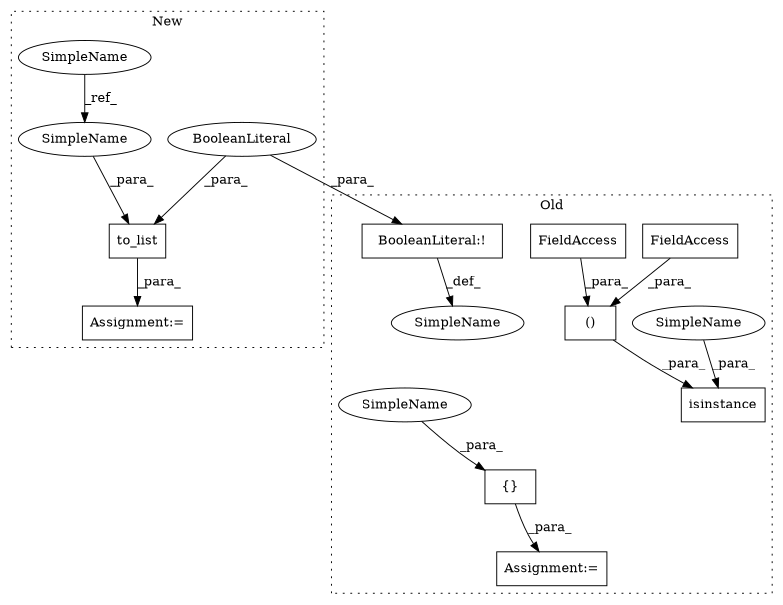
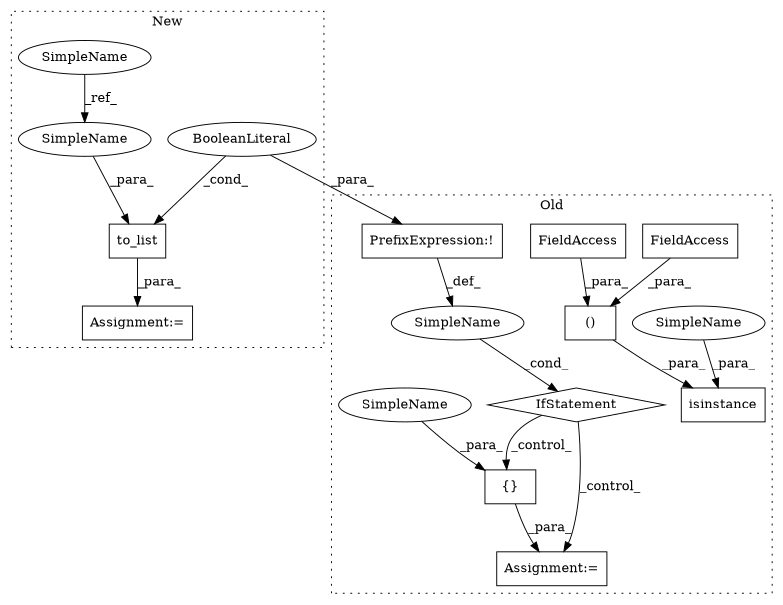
edge "BooleanLiteral" -> "to_list": label "_para_" -> "_cond_"
node "BooleanLiteral:!": label "BooleanLiteral:!" -> "PrefixExpression:!"
node "IfStatement": added
